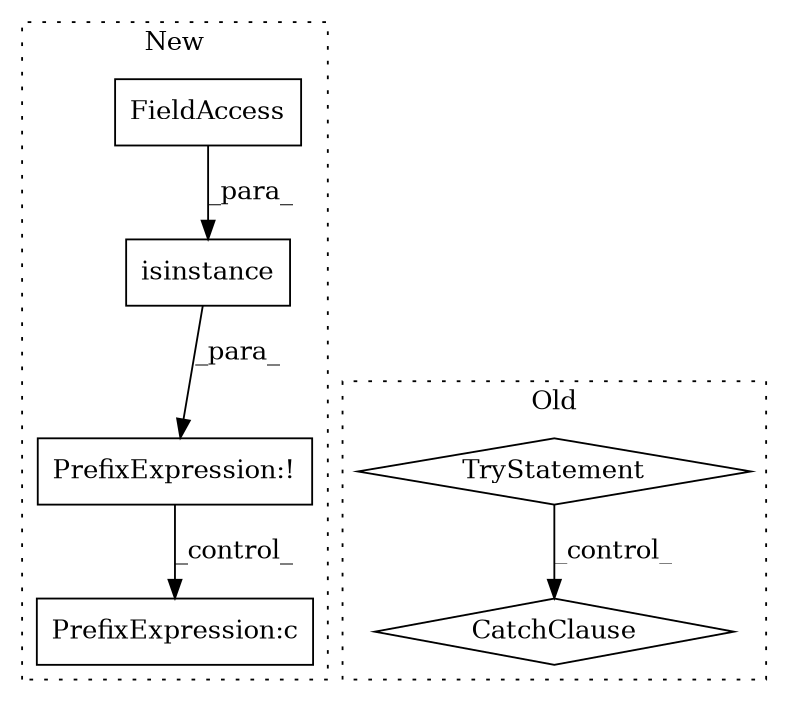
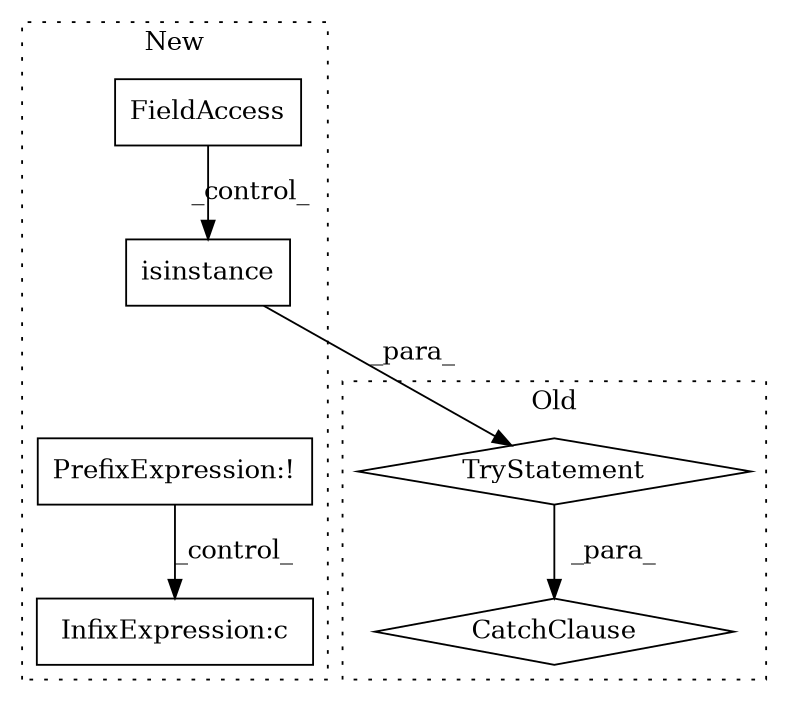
edge "FieldAccess" -> "isinstance": label "_para_" -> "_control_"
edge "isinstance" -> "PrefixExpression:!": now "isinstance" -> "TryStatement"
edge "TryStatement" -> "CatchClause": label "_control_" -> "_para_"
node "PrefixExpression:c": label "PrefixExpression:c" -> "InfixExpression:c"
